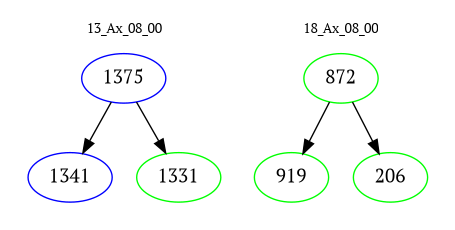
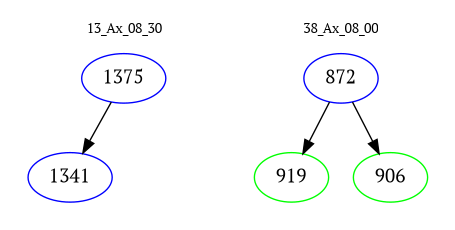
cluster "13_Ax_08_00": label "13_Ax_08_00" -> "13_Ax_08_30"
cluster "18_Ax_08_00": label "18_Ax_08_00" -> "38_Ax_08_00"
node "872": color green -> blue
node "1331": removed
node "206": label "206" -> "906"
